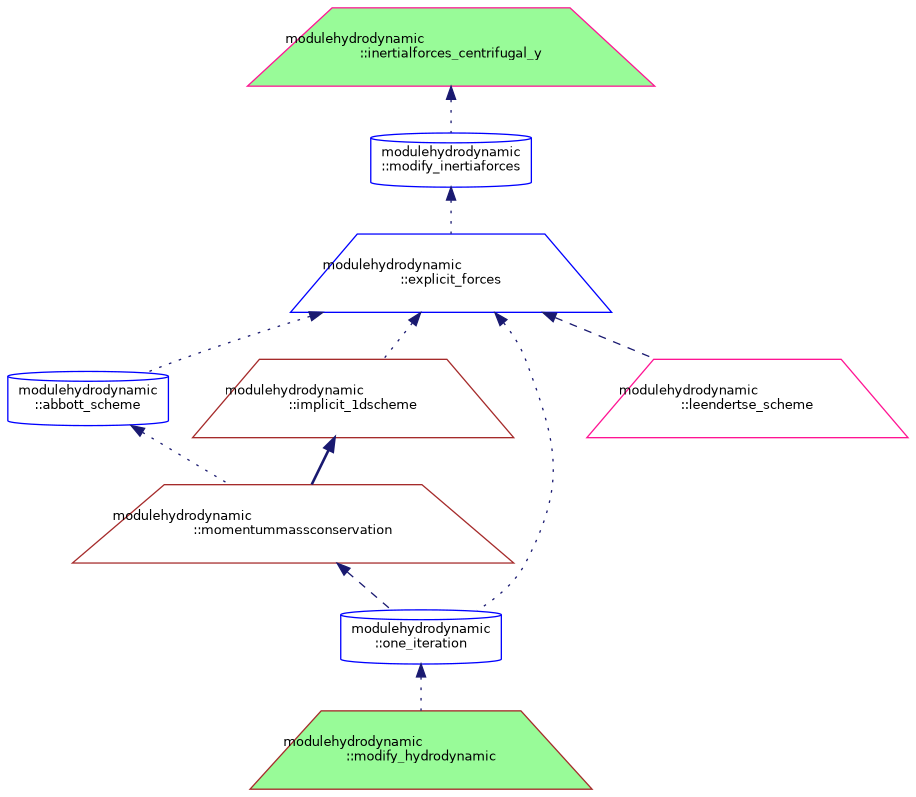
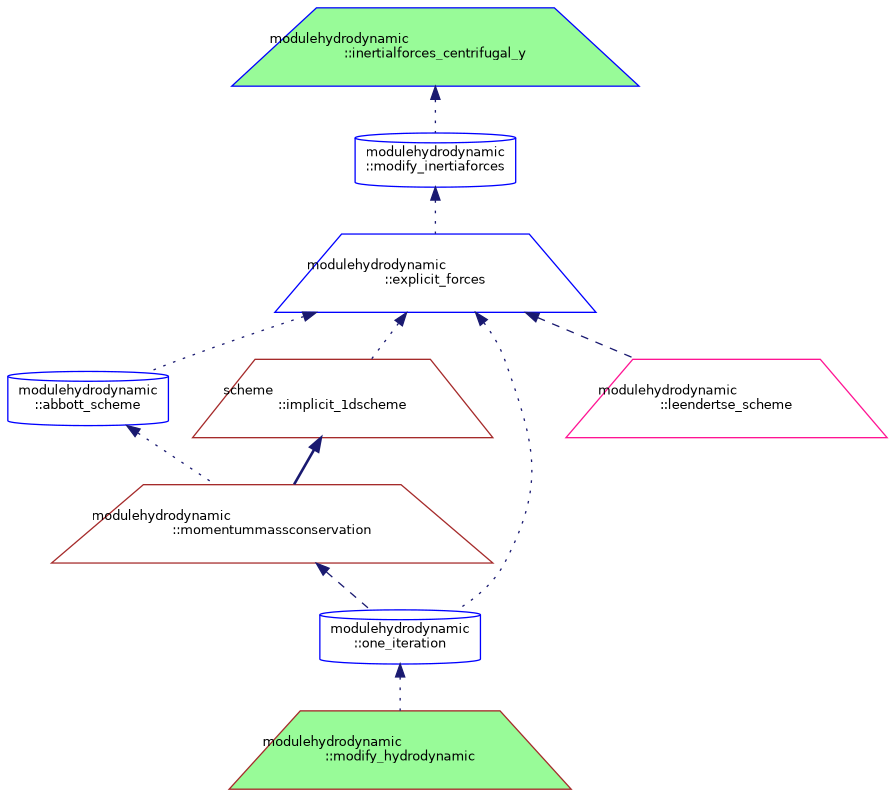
node "modulehydrodynamic ::inertialforces_centrifugal_y": color deeppink -> blue
node "modulehydrodynamic ::implicit_1dscheme": label "modulehydrodynamic ::implicit_1dscheme" -> "scheme ::implicit_1dscheme"
